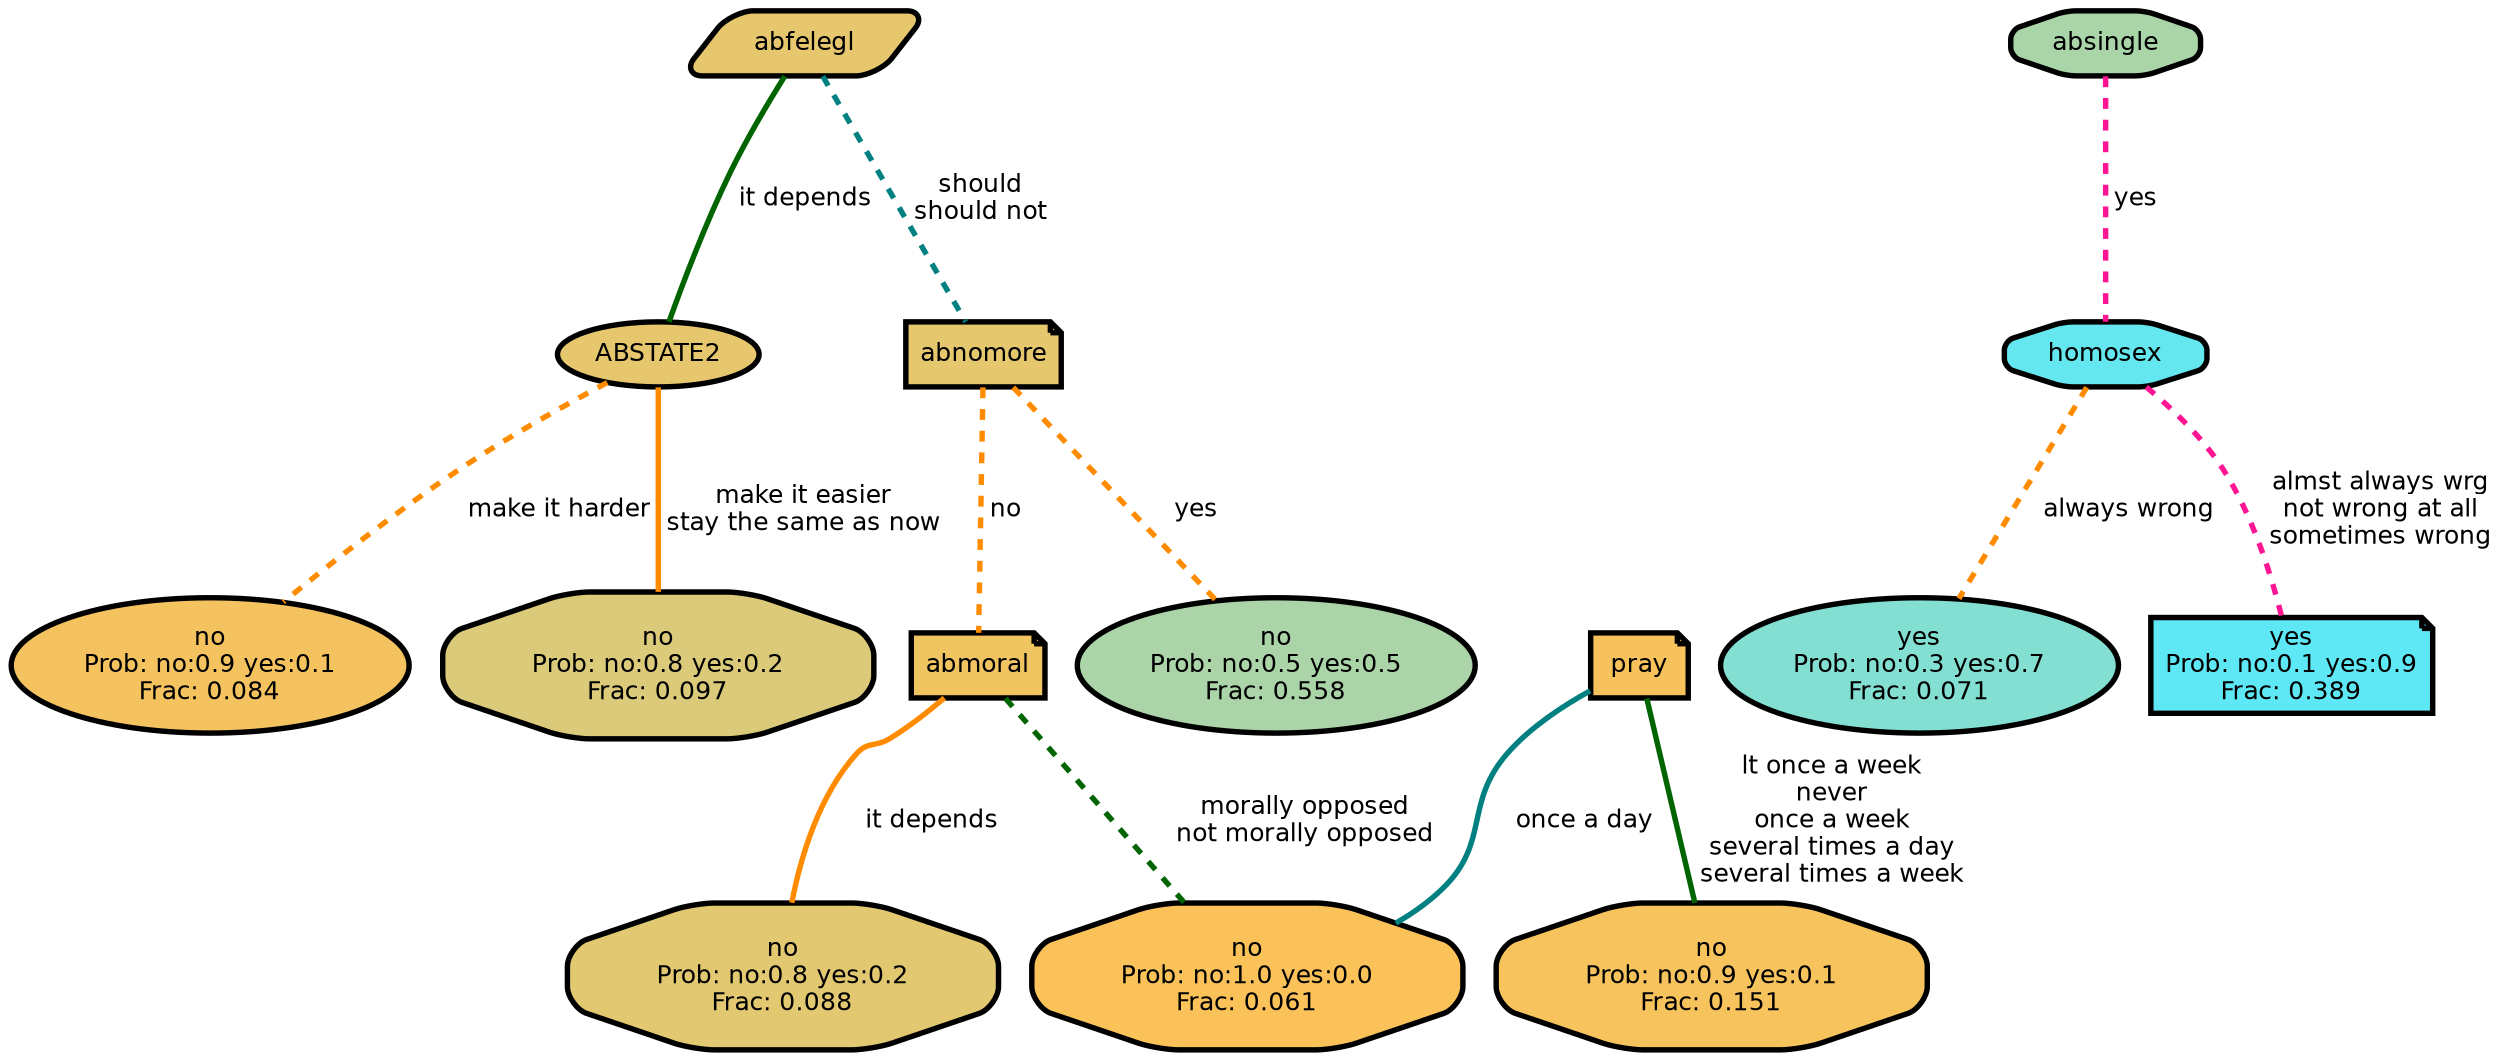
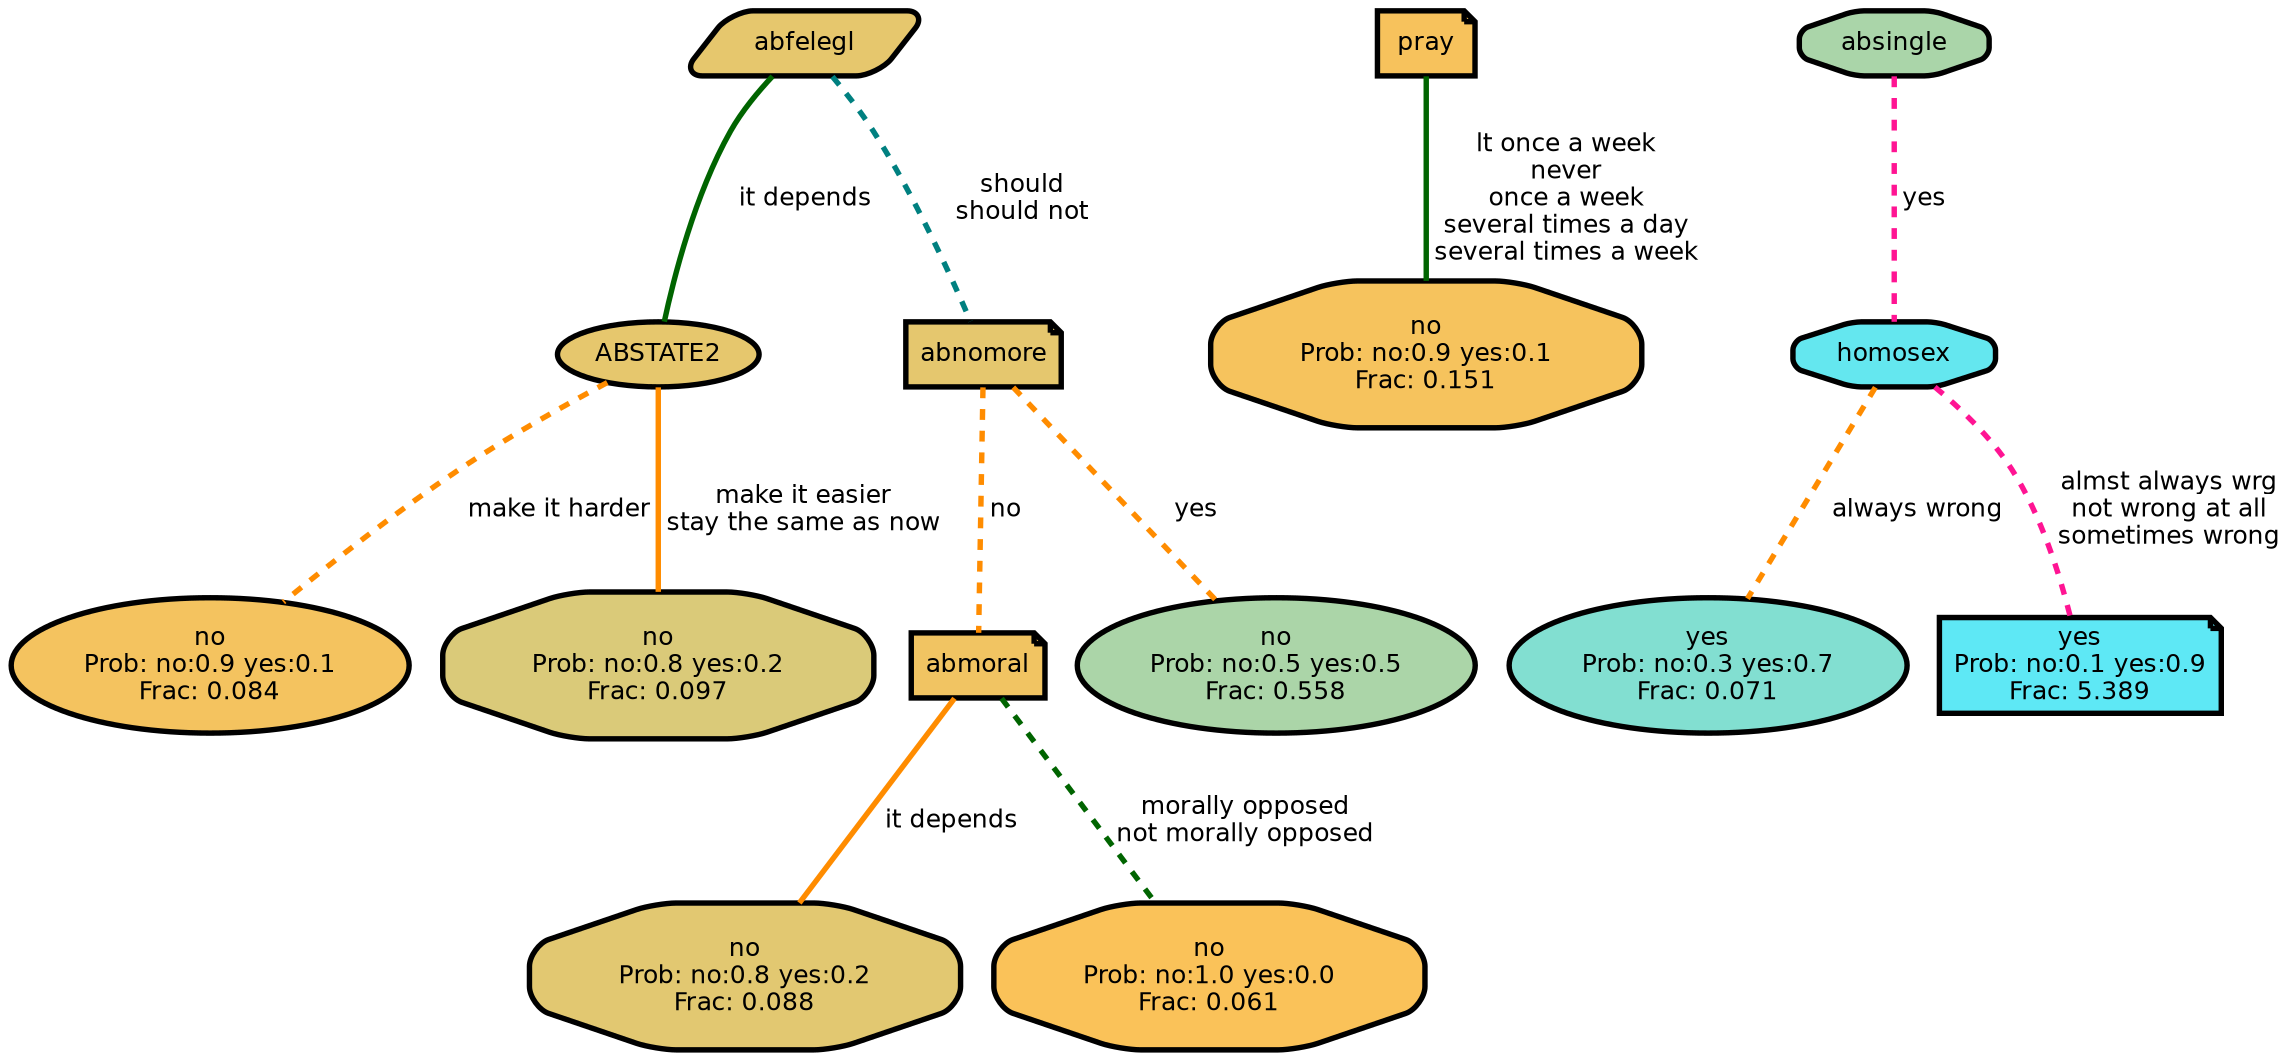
node "yes Prob: no:0.1 yes:0.9 Frac: 0.389": label "yes Prob: no:0.1 yes:0.9 Frac: 0.389" -> "yes Prob: no:0.1 yes:0.9 Frac: 5.389"
edge "pray" -- "no Prob: no:1.0 yes:0.0 Frac: 0.061": removed, label "once a day"
